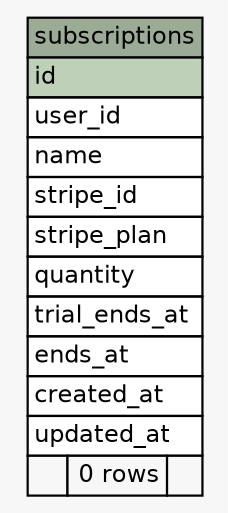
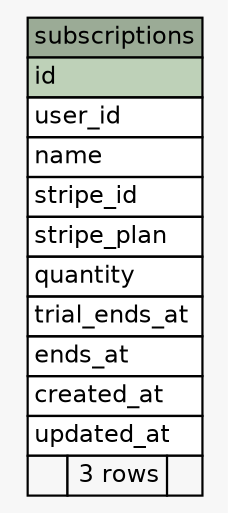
node "subscriptions": text "0 rows" -> "3 rows"
